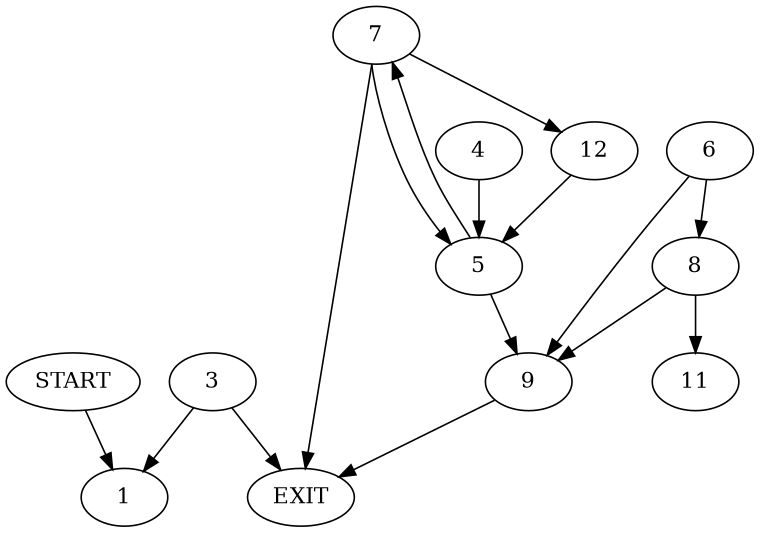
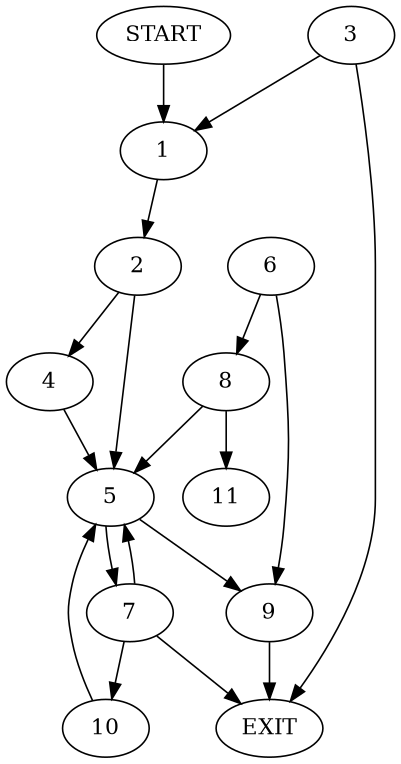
node "12": label "12" -> "10"
node "2": added
edge "8" -> "9": now "8" -> "5"
